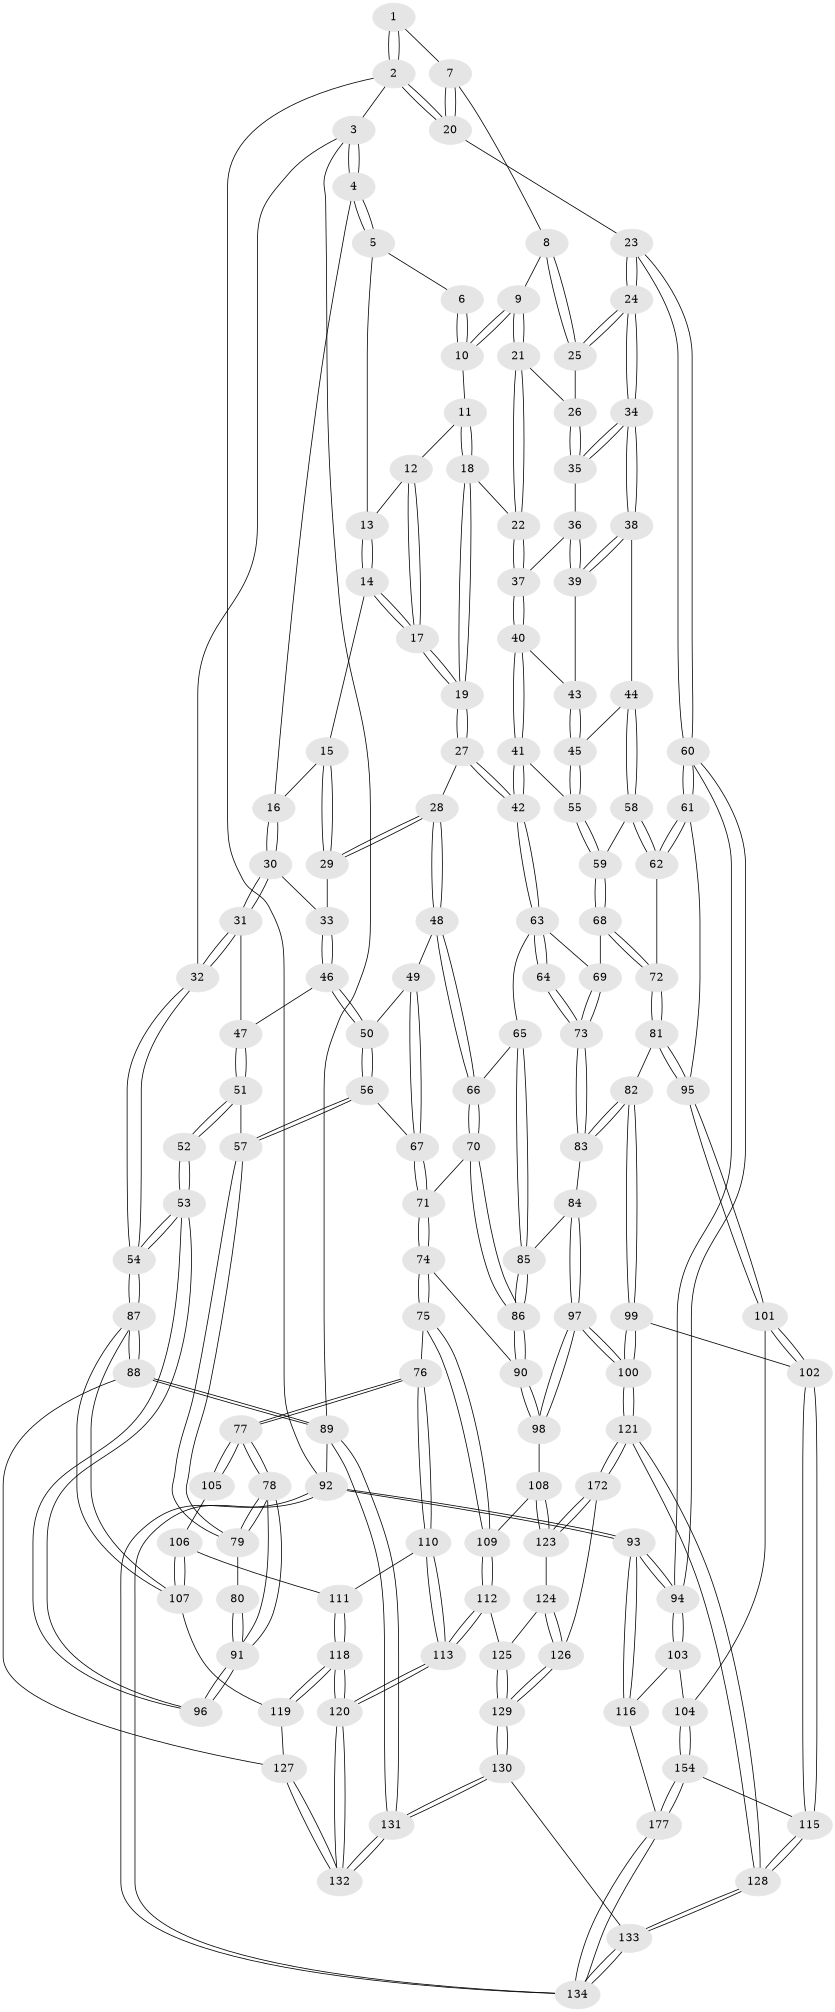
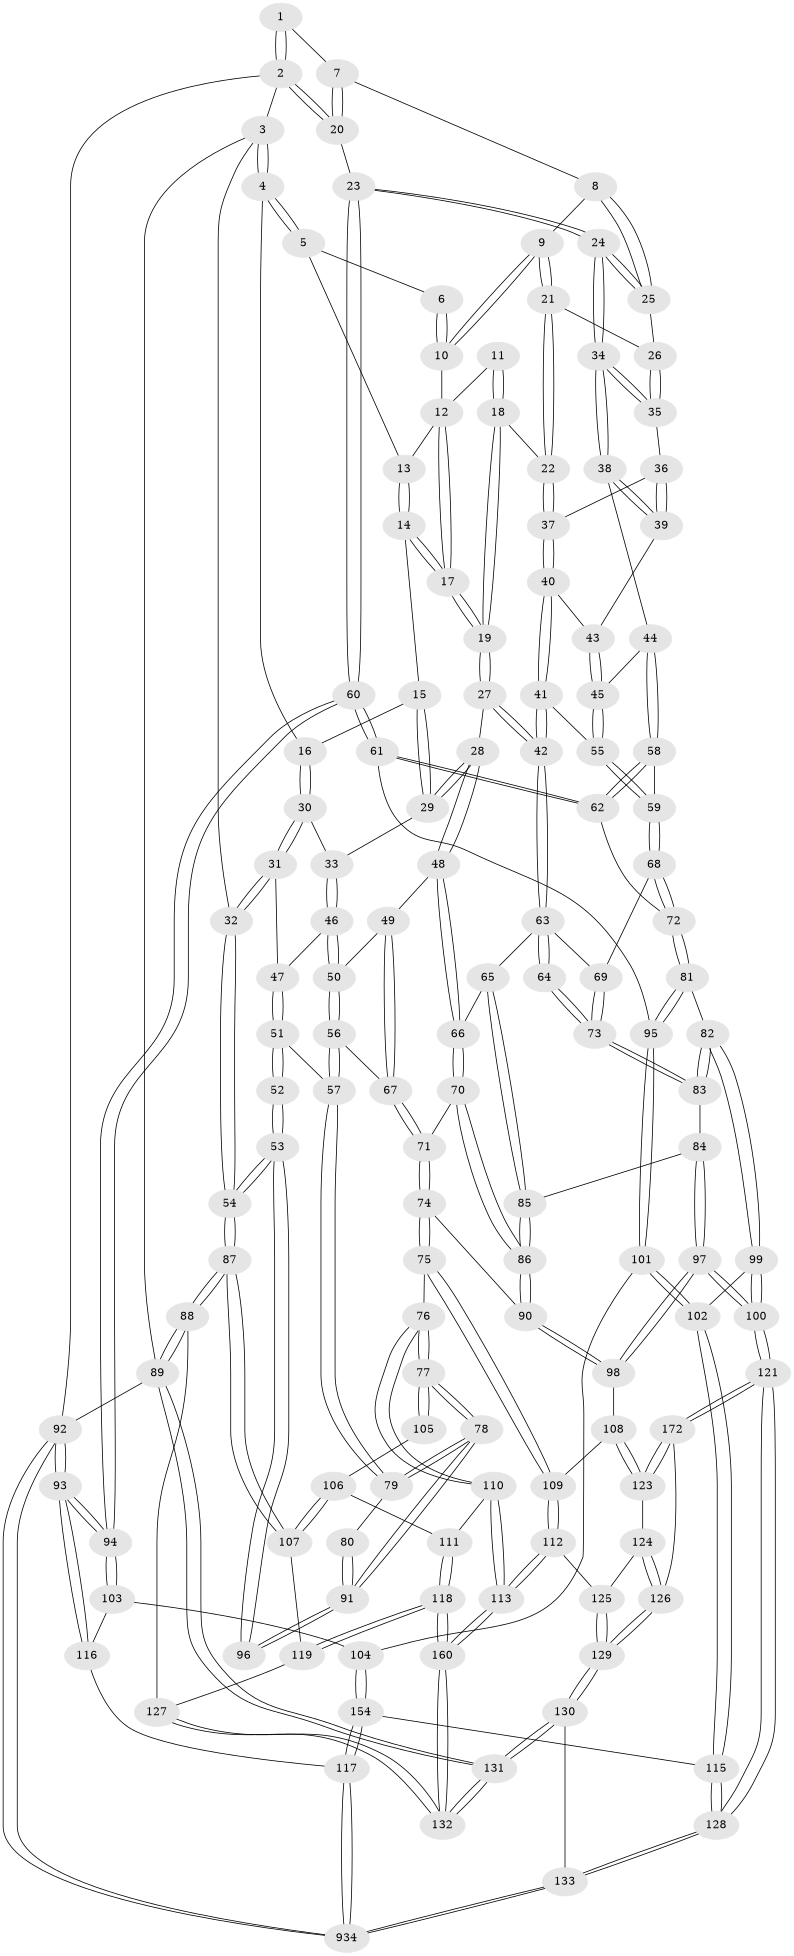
edge "10" -- "11": now "10" -- "12"
node "120": label "120" -> "160"
node "177": label "177" -> "117"
node "134": label "134" -> "934"
